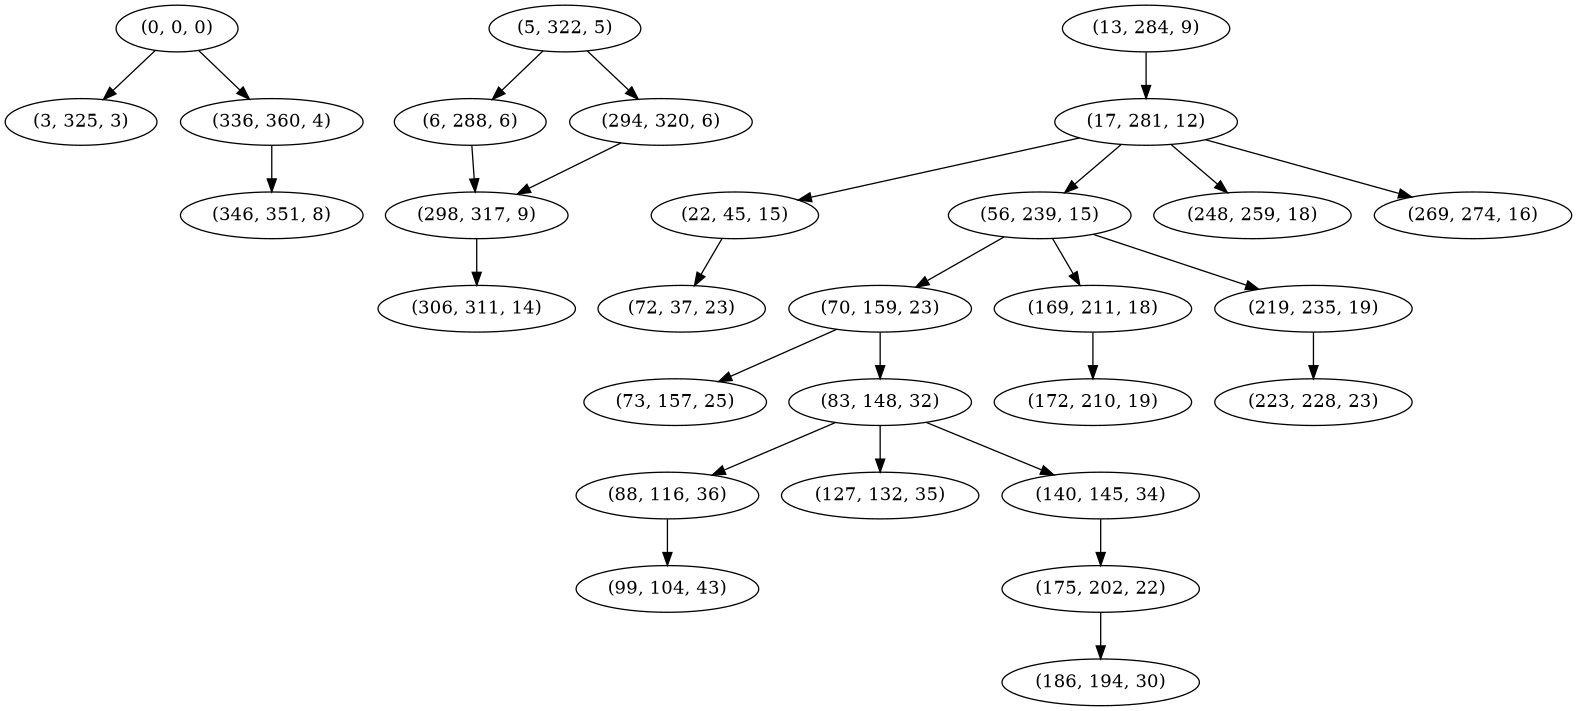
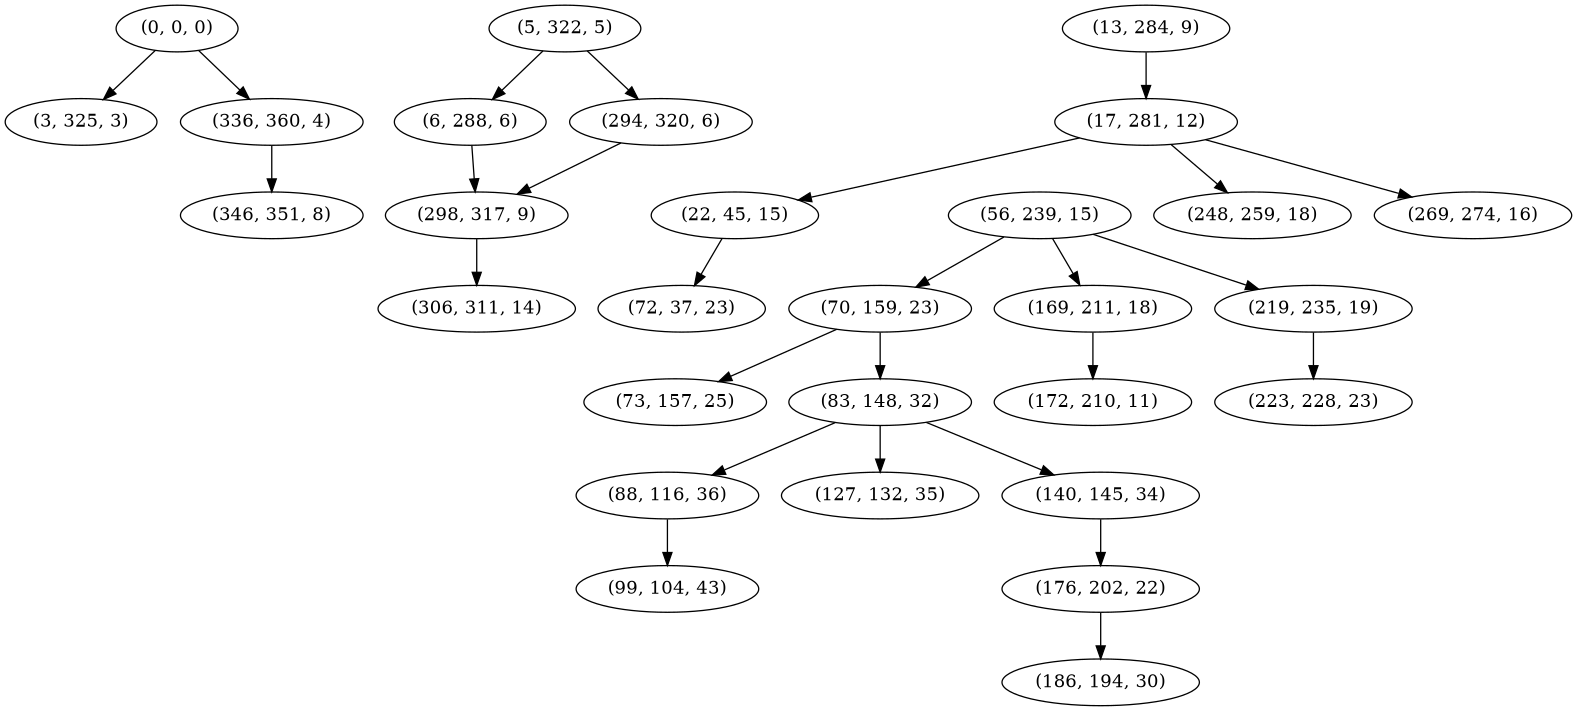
edge "(17, 281, 12)" -> "(56, 239, 15)": removed
node "(172, 210, 19)": label "(172, 210, 19)" -> "(172, 210, 11)"
node "(175, 202, 22)": label "(175, 202, 22)" -> "(176, 202, 22)"
